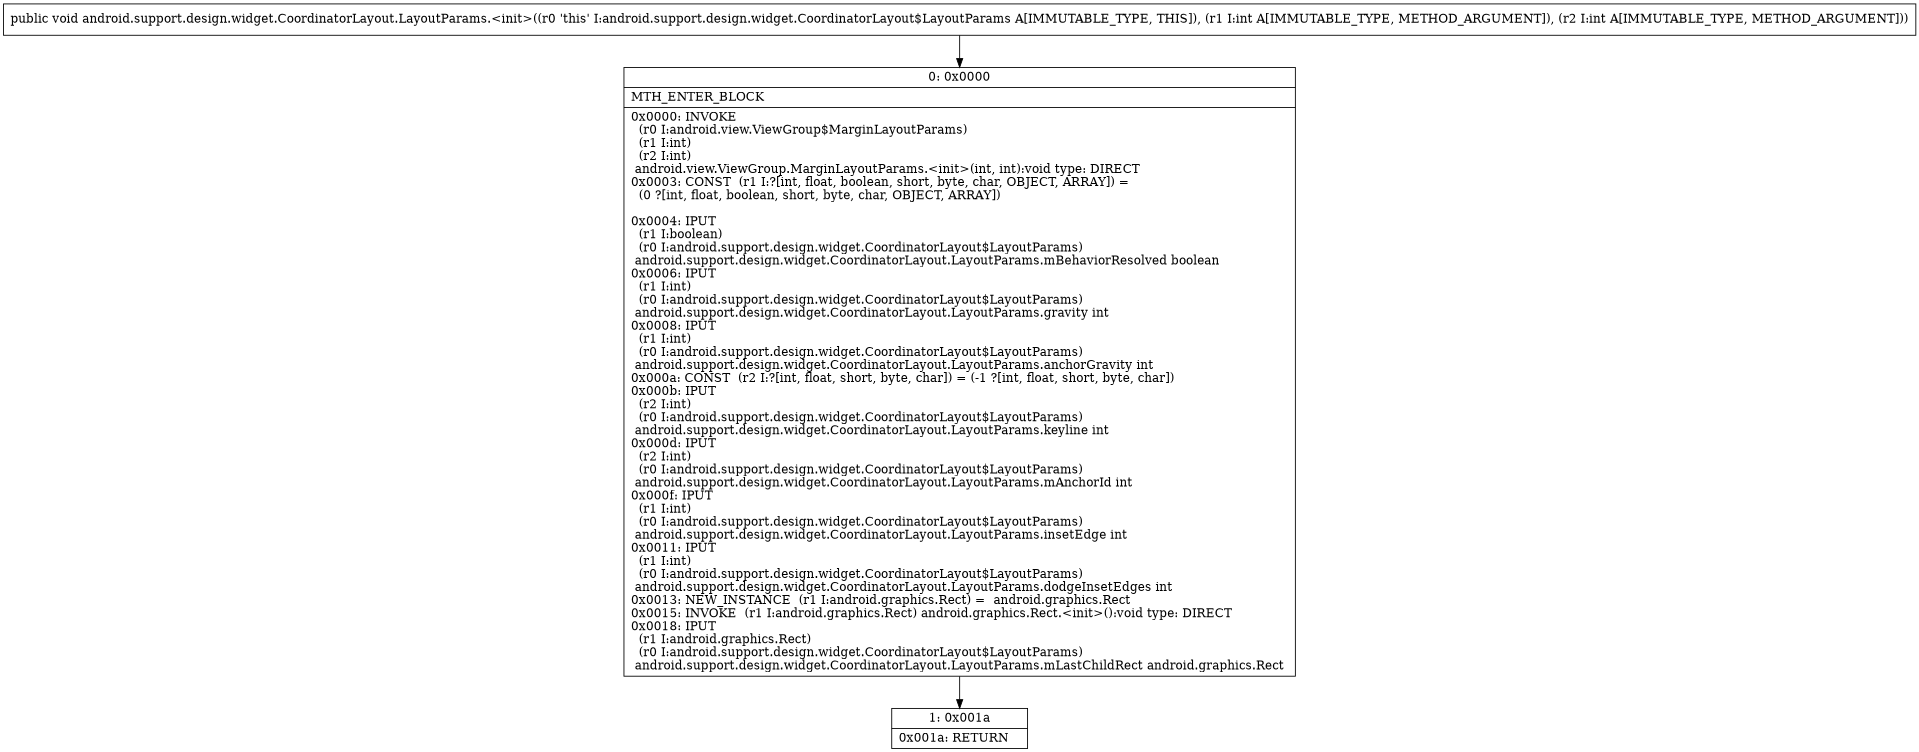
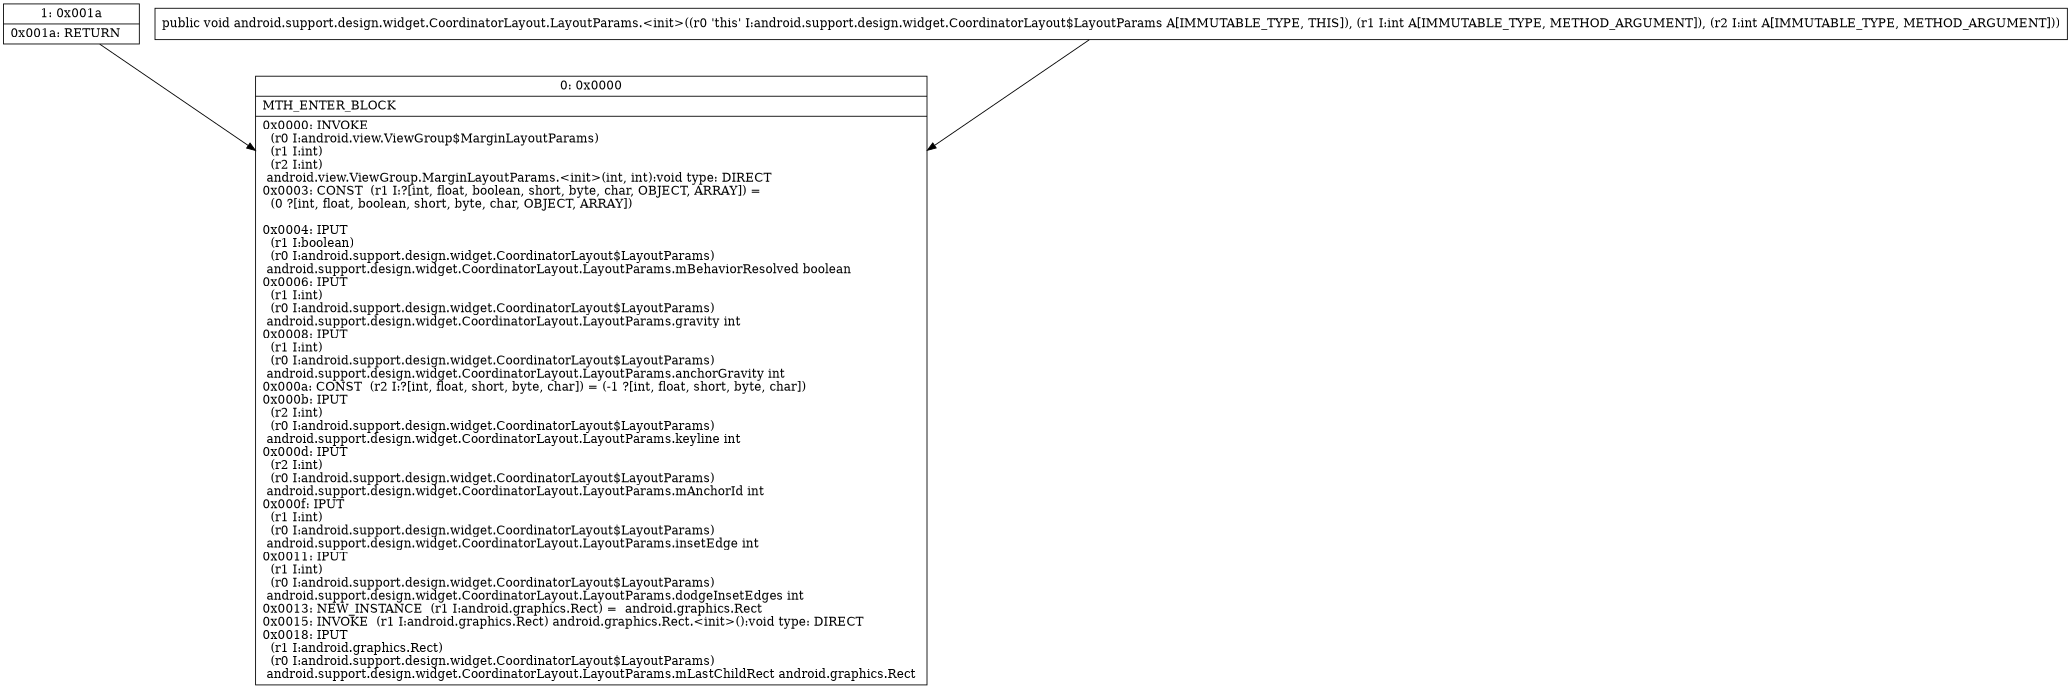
edge "0: 0x0000" -> "1: 0x001a": reversed
